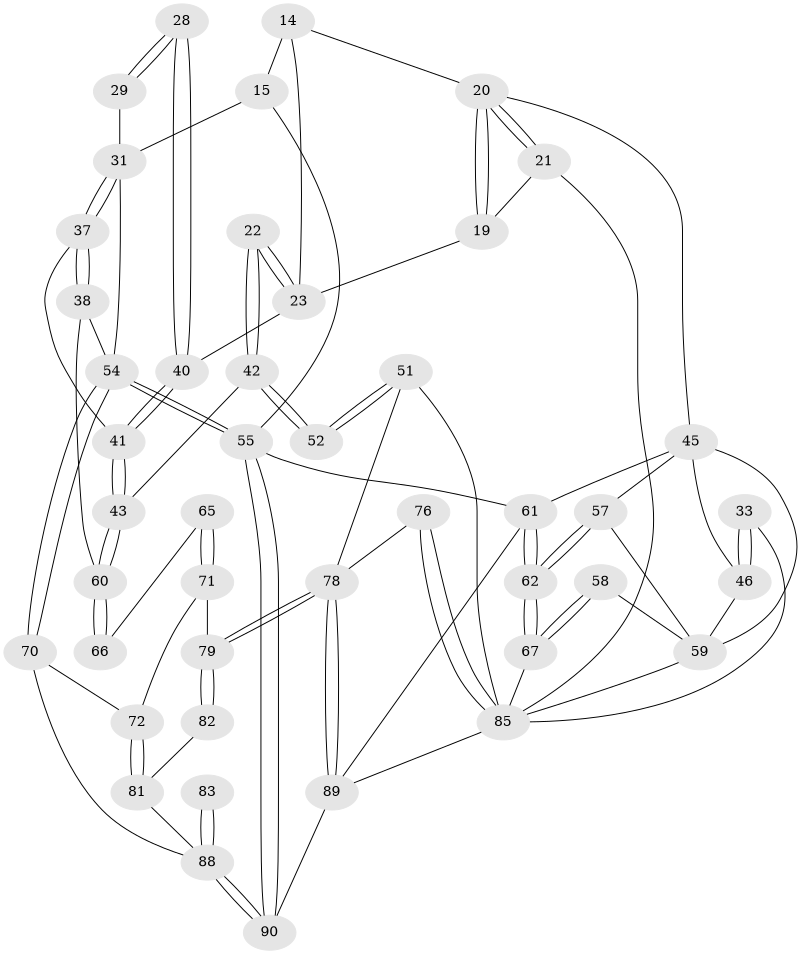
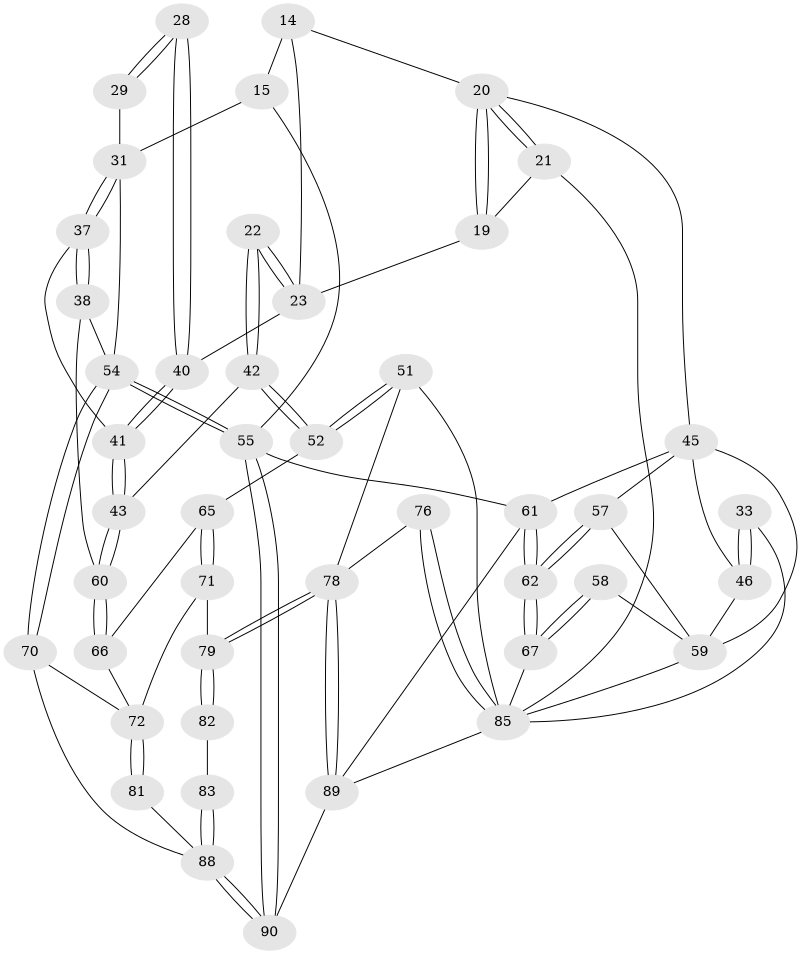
edge "52" -- "65": added
edge "66" -- "72": added
edge "82" -- "81": now "82" -- "83"
